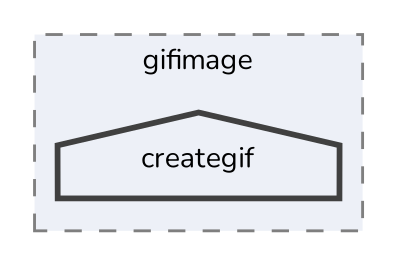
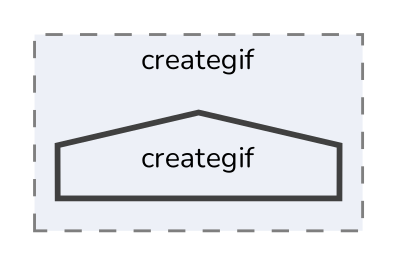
cluster "gifimage": label "gifimage" -> "creategif"
